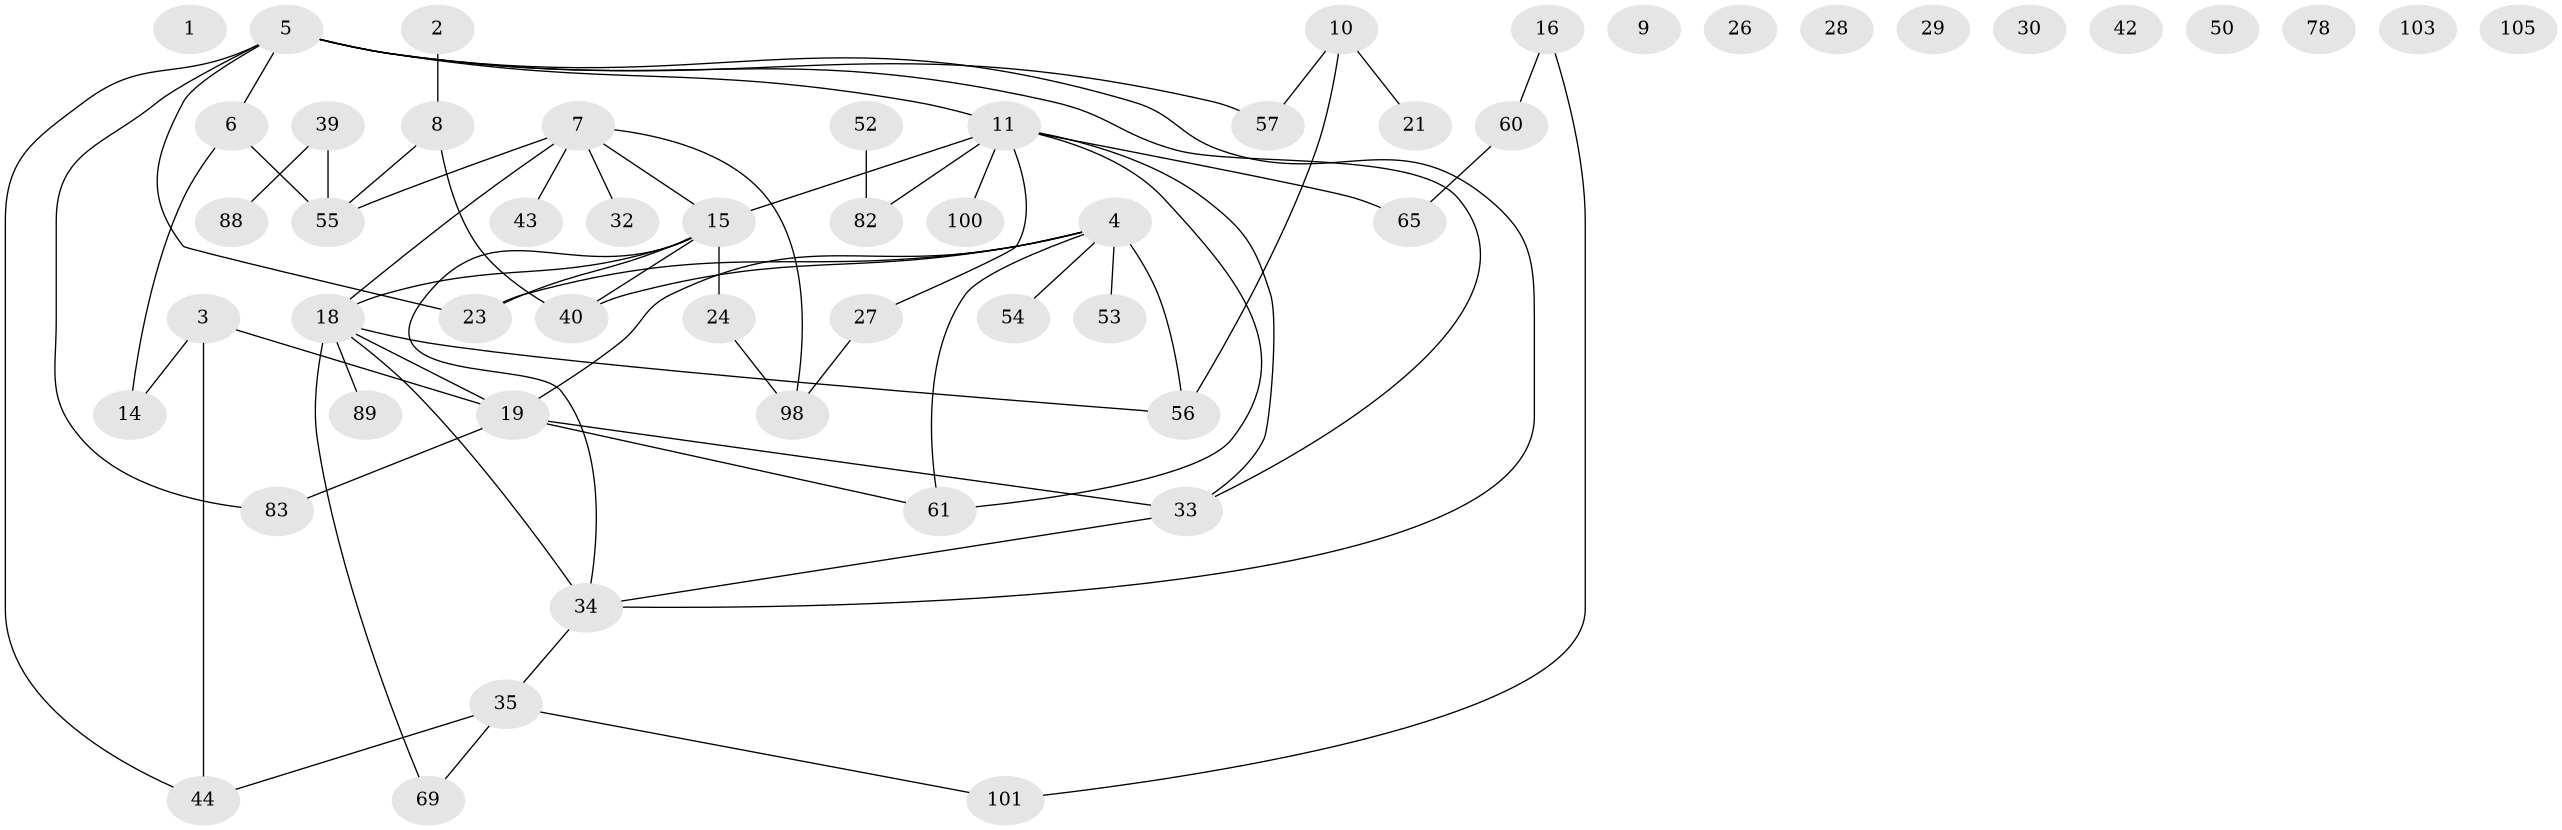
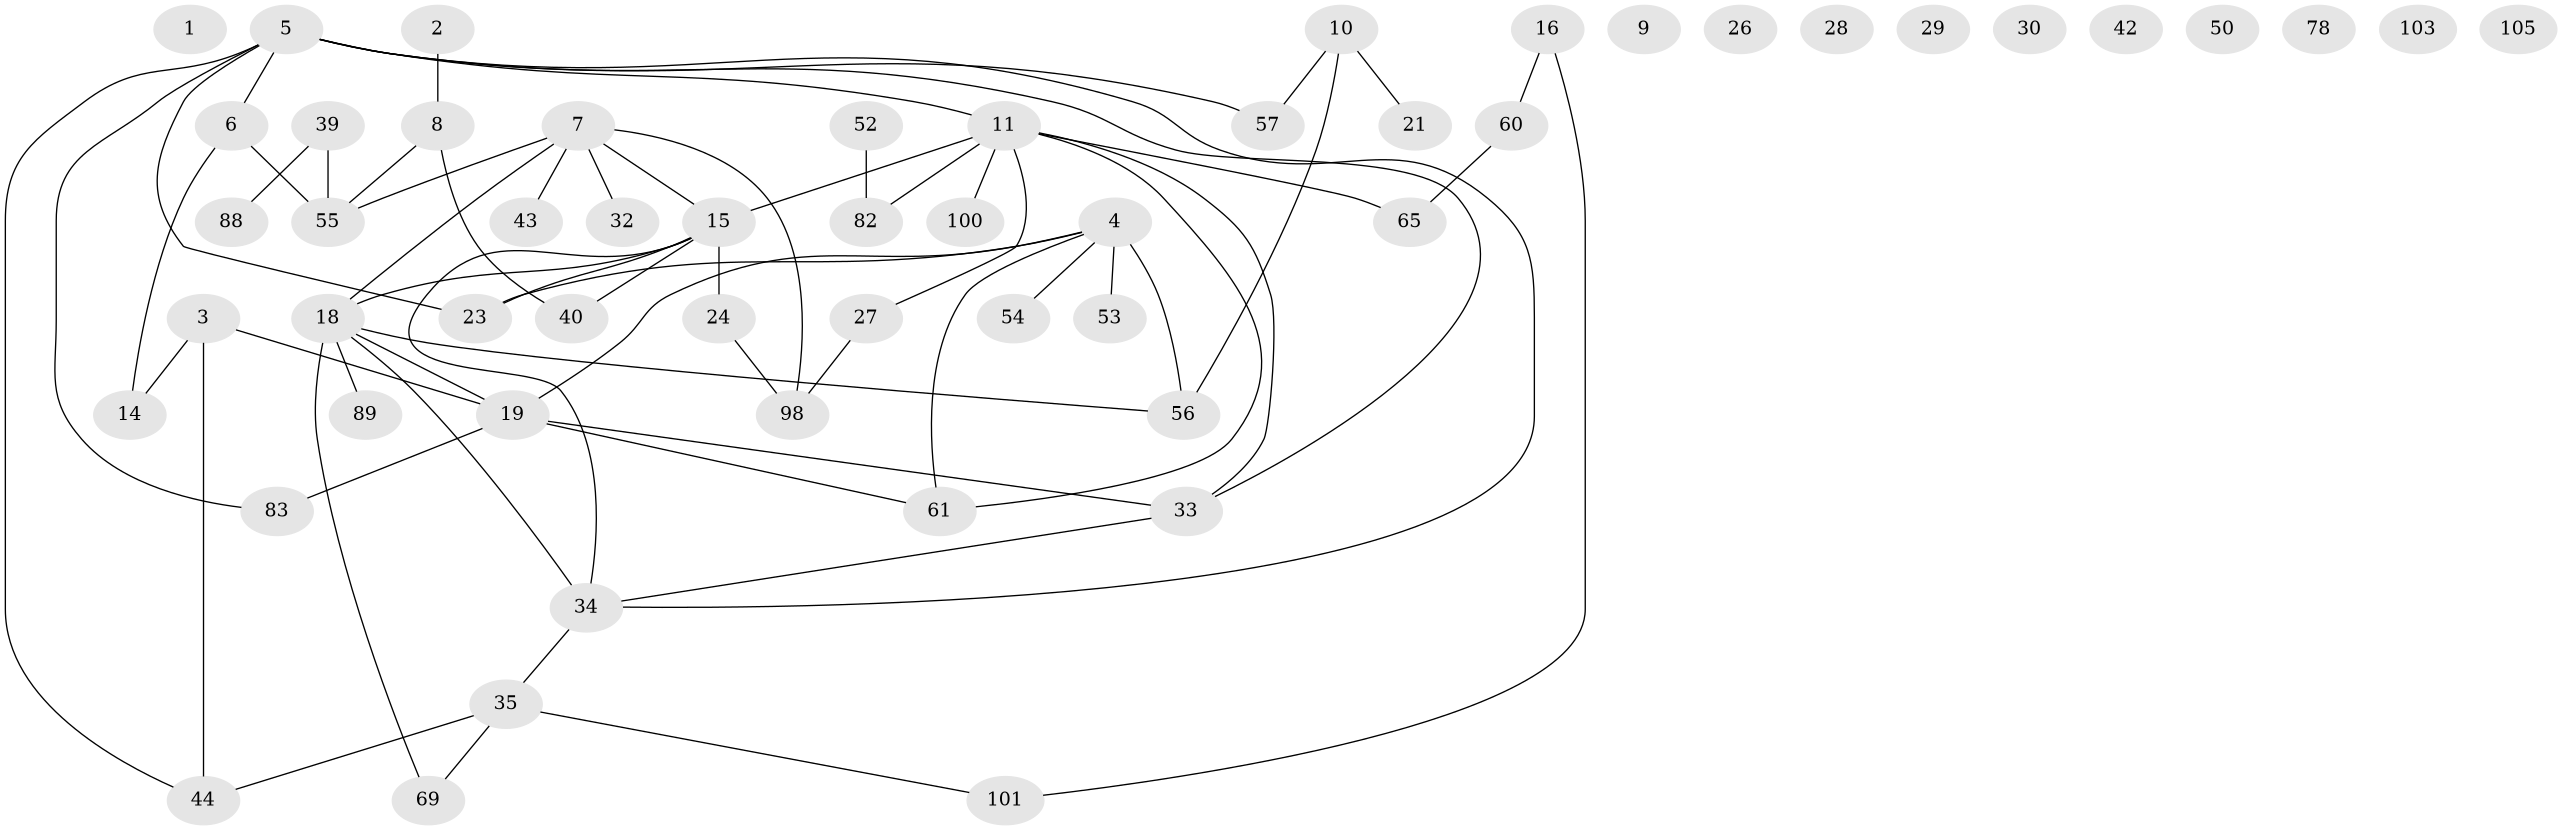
edge "4" -- "40": removed
